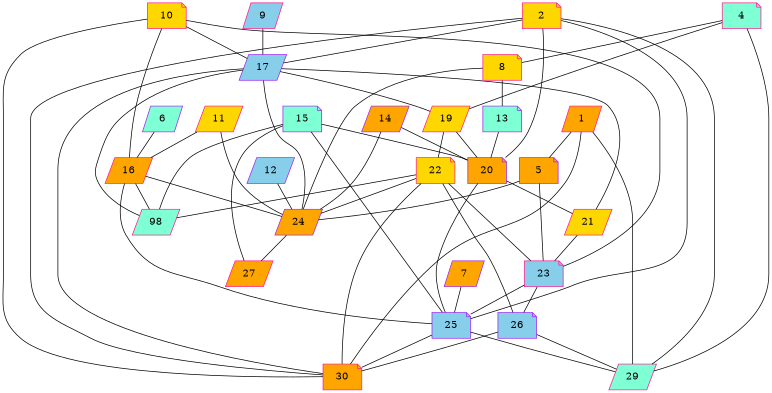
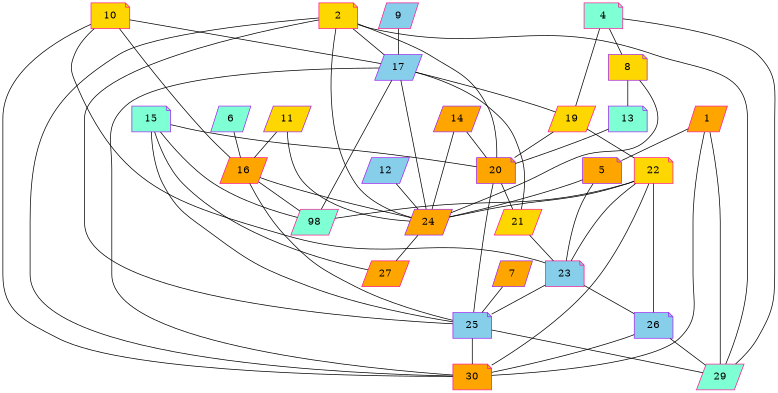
node "8": color deeppink -> purple
node "11": color deeppink -> purple
edge "2" -- "24": added
